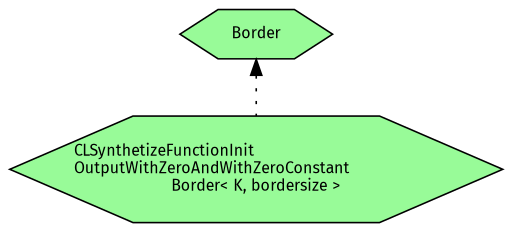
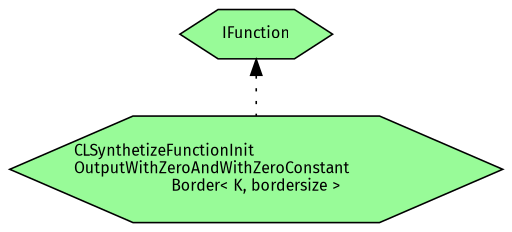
node "Border": label "Border" -> "IFunction"
